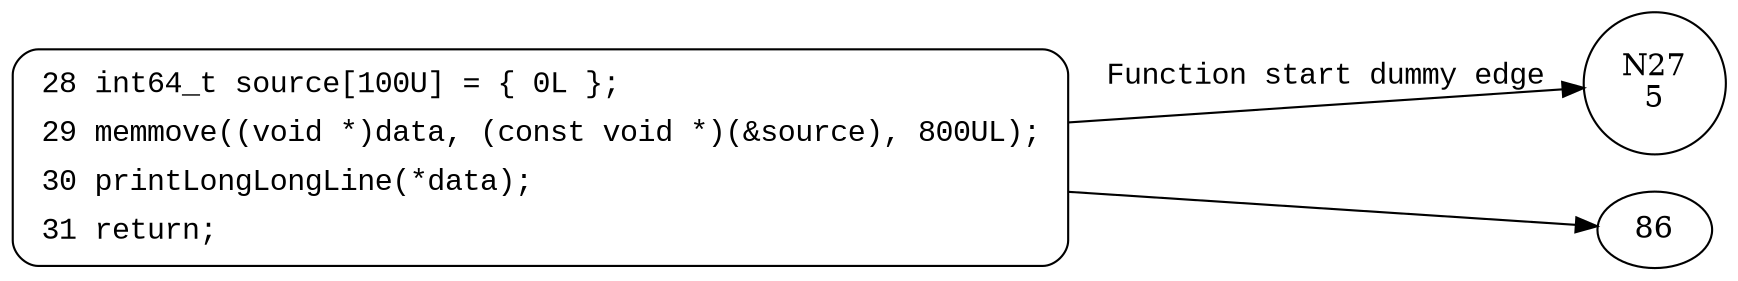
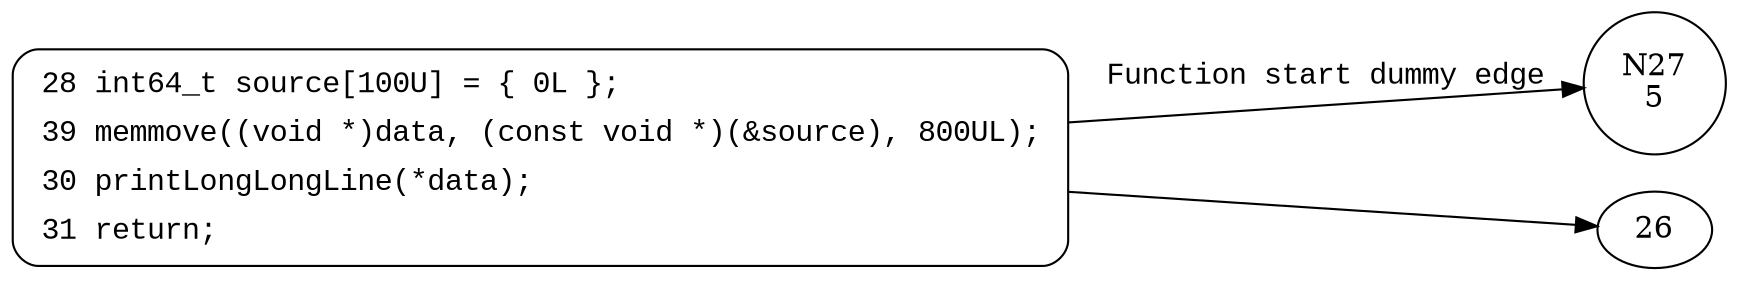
node "28": text "29" -> "39"
node "86": label "86" -> "26"
